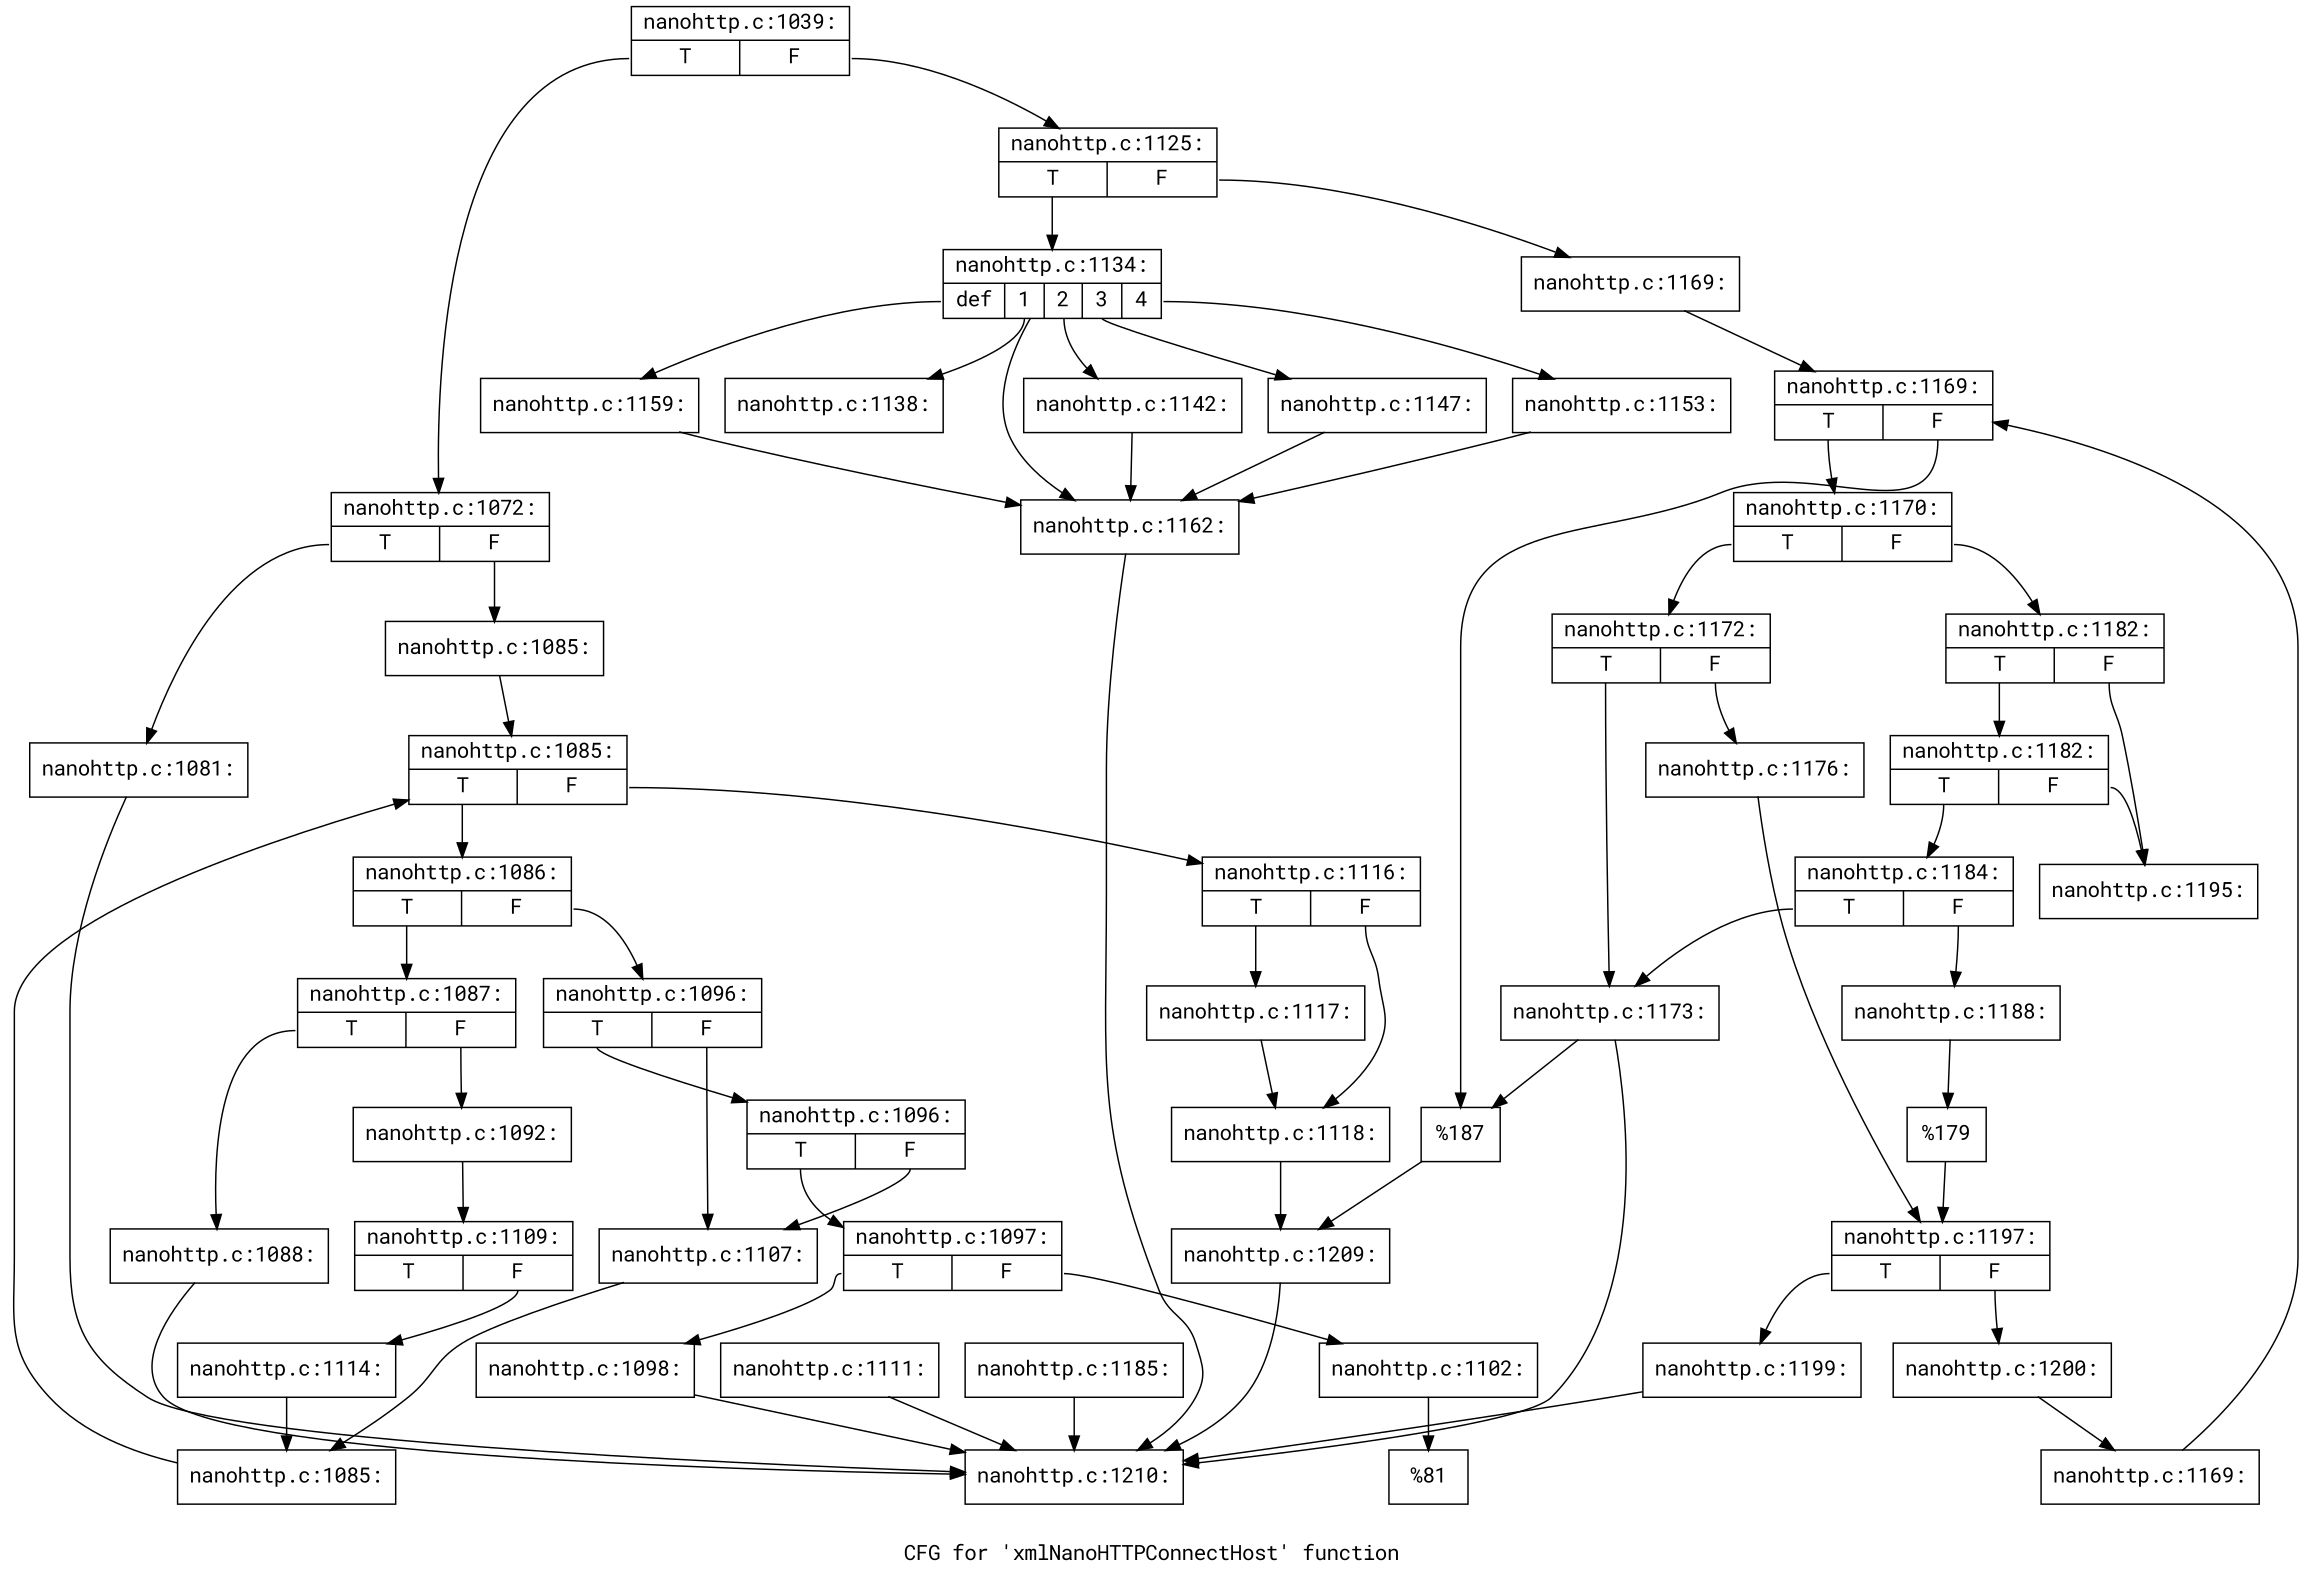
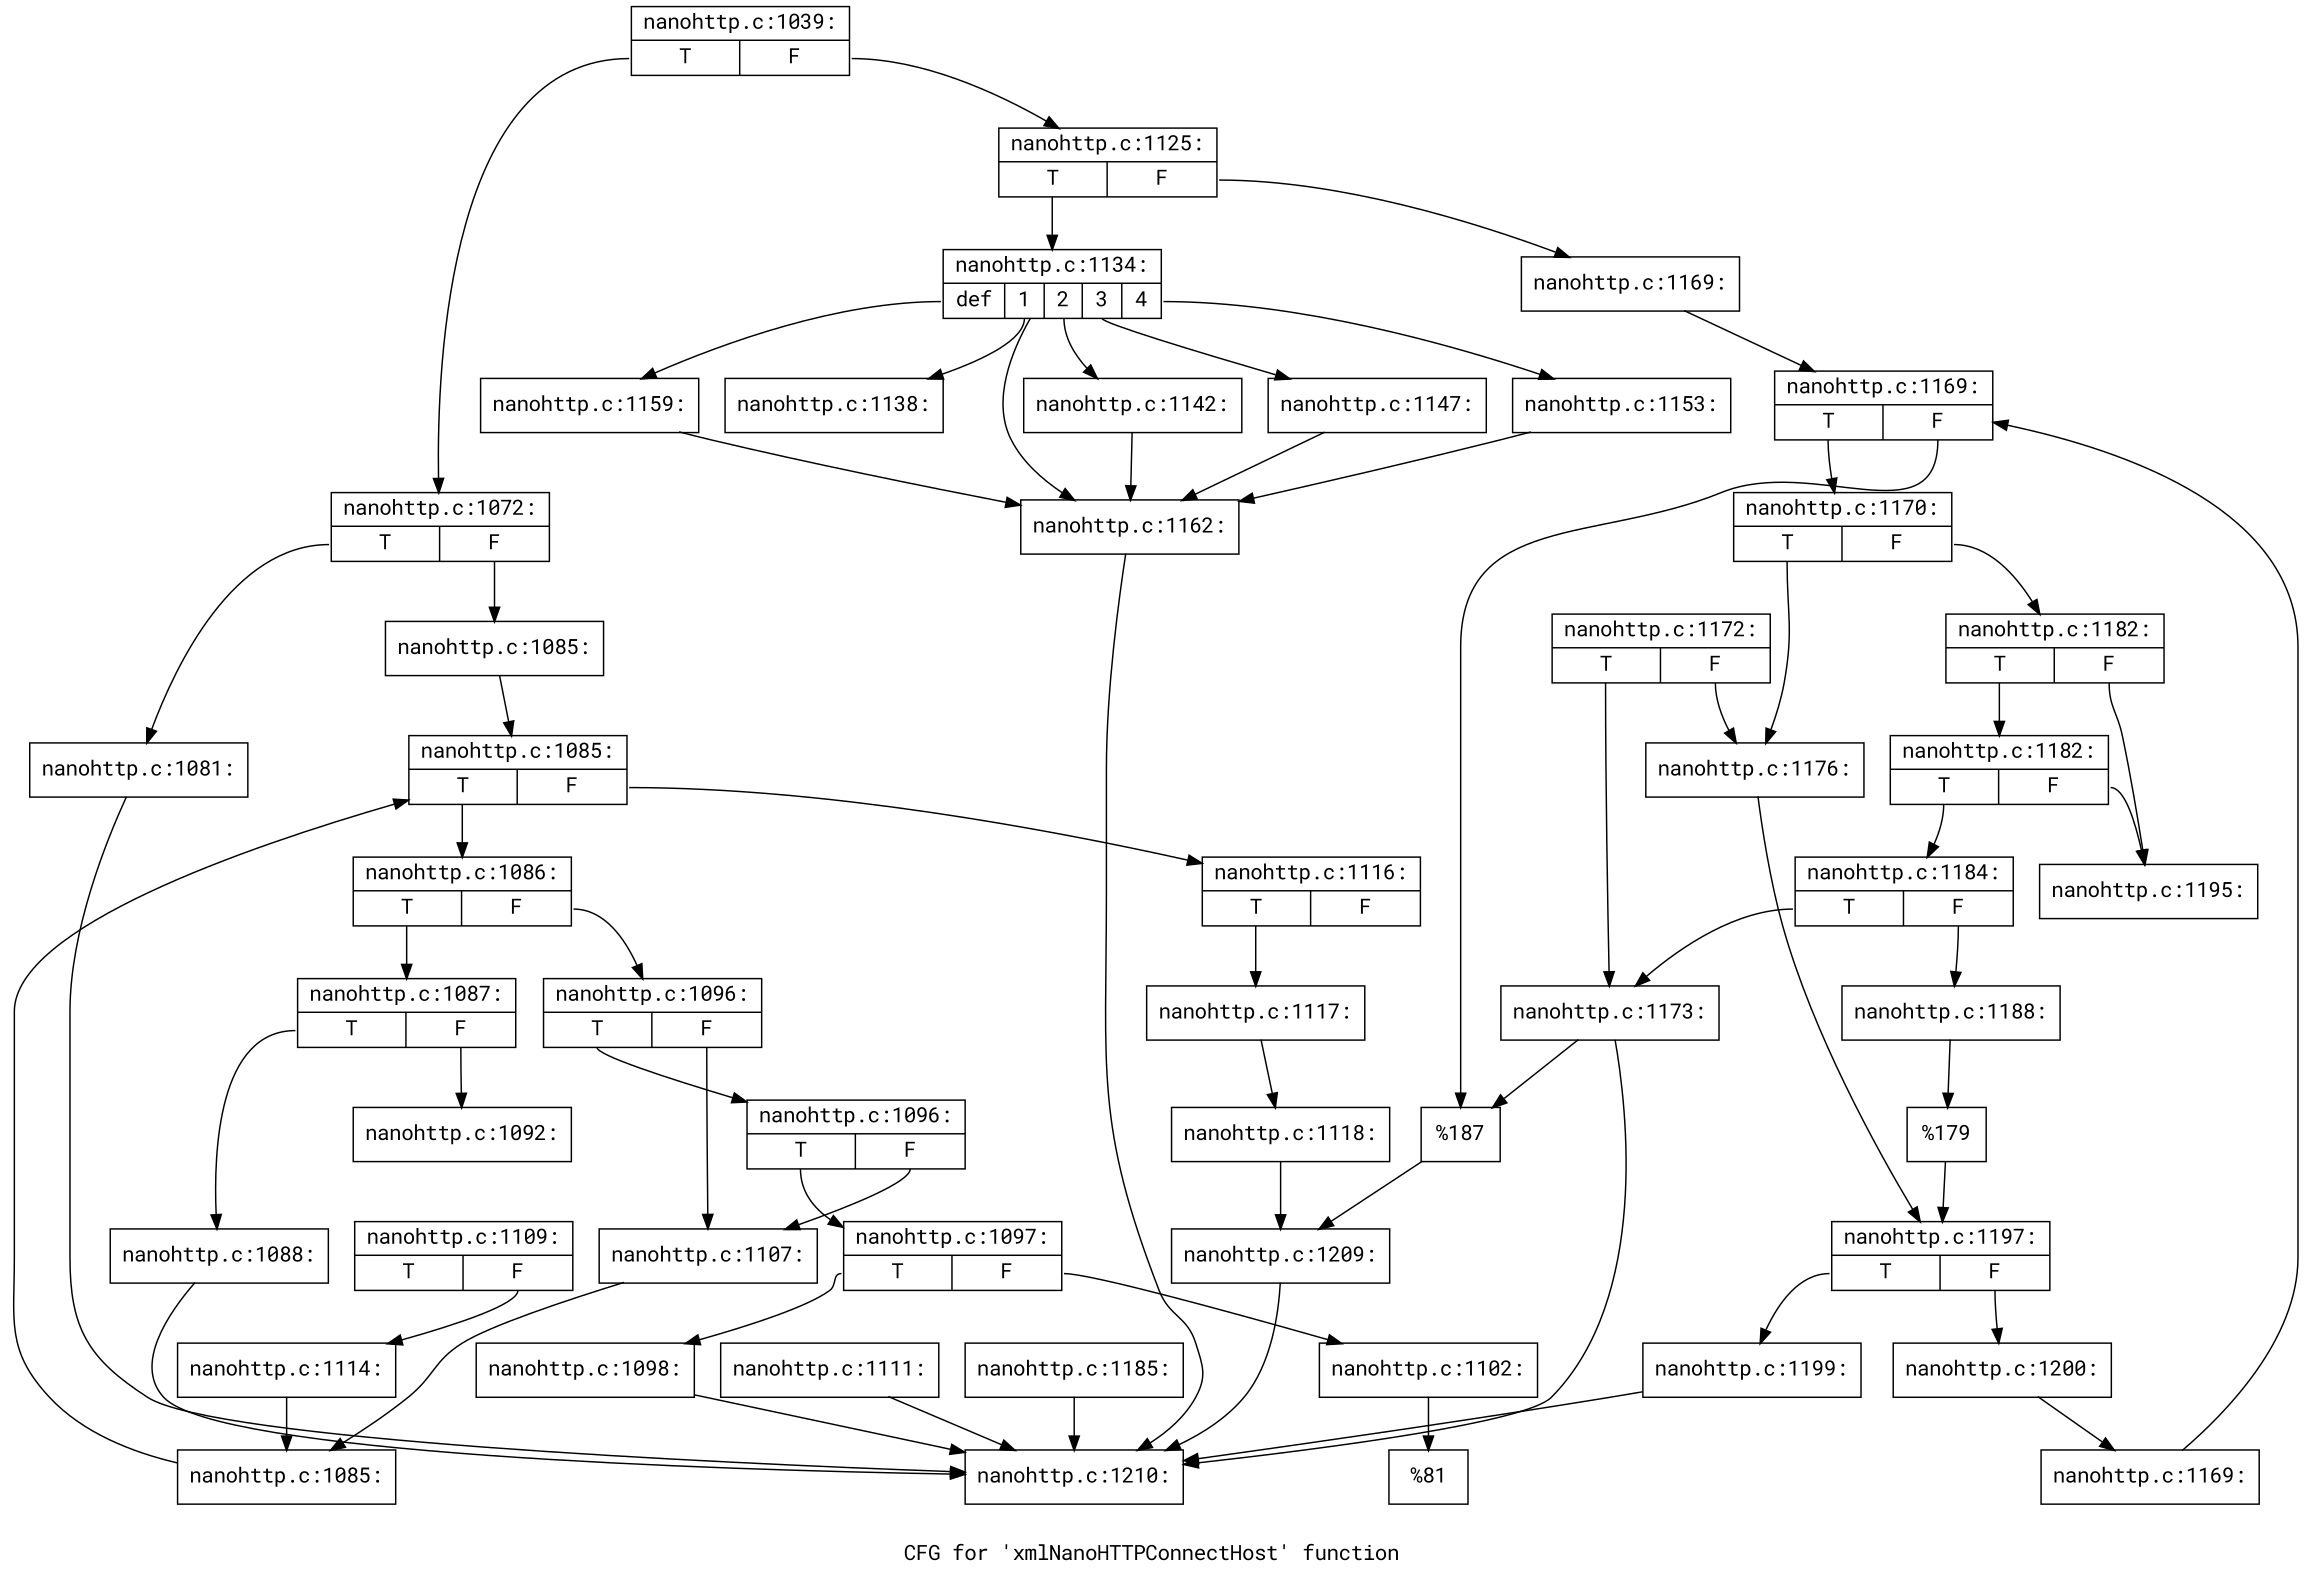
edge "nanohttp.c:1170:" -> "nanohttp.c:1172:": now "nanohttp.c:1170:" -> "nanohttp.c:1176:"
edge "nanohttp.c:1116:" -> "nanohttp.c:1118:": removed
edge "nanohttp.c:1092:" -> "nanohttp.c:1109:": removed
